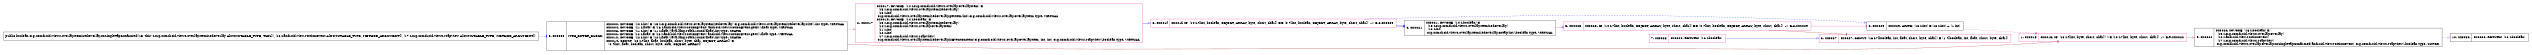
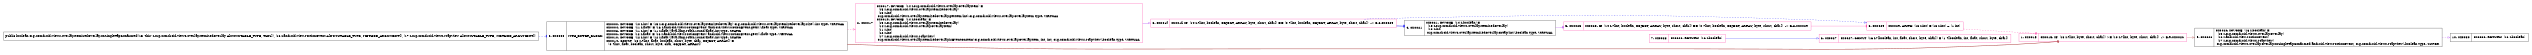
edge "2: 0x0017" -> "3: 0x001f": color blue -> purple
node "8: 0x0029": color black -> deeppink
edge "5: 0x0025" -> "6: 0x0027": removed
edge "0: 0x0000" -> "1: 0x0015": style solid -> bold
